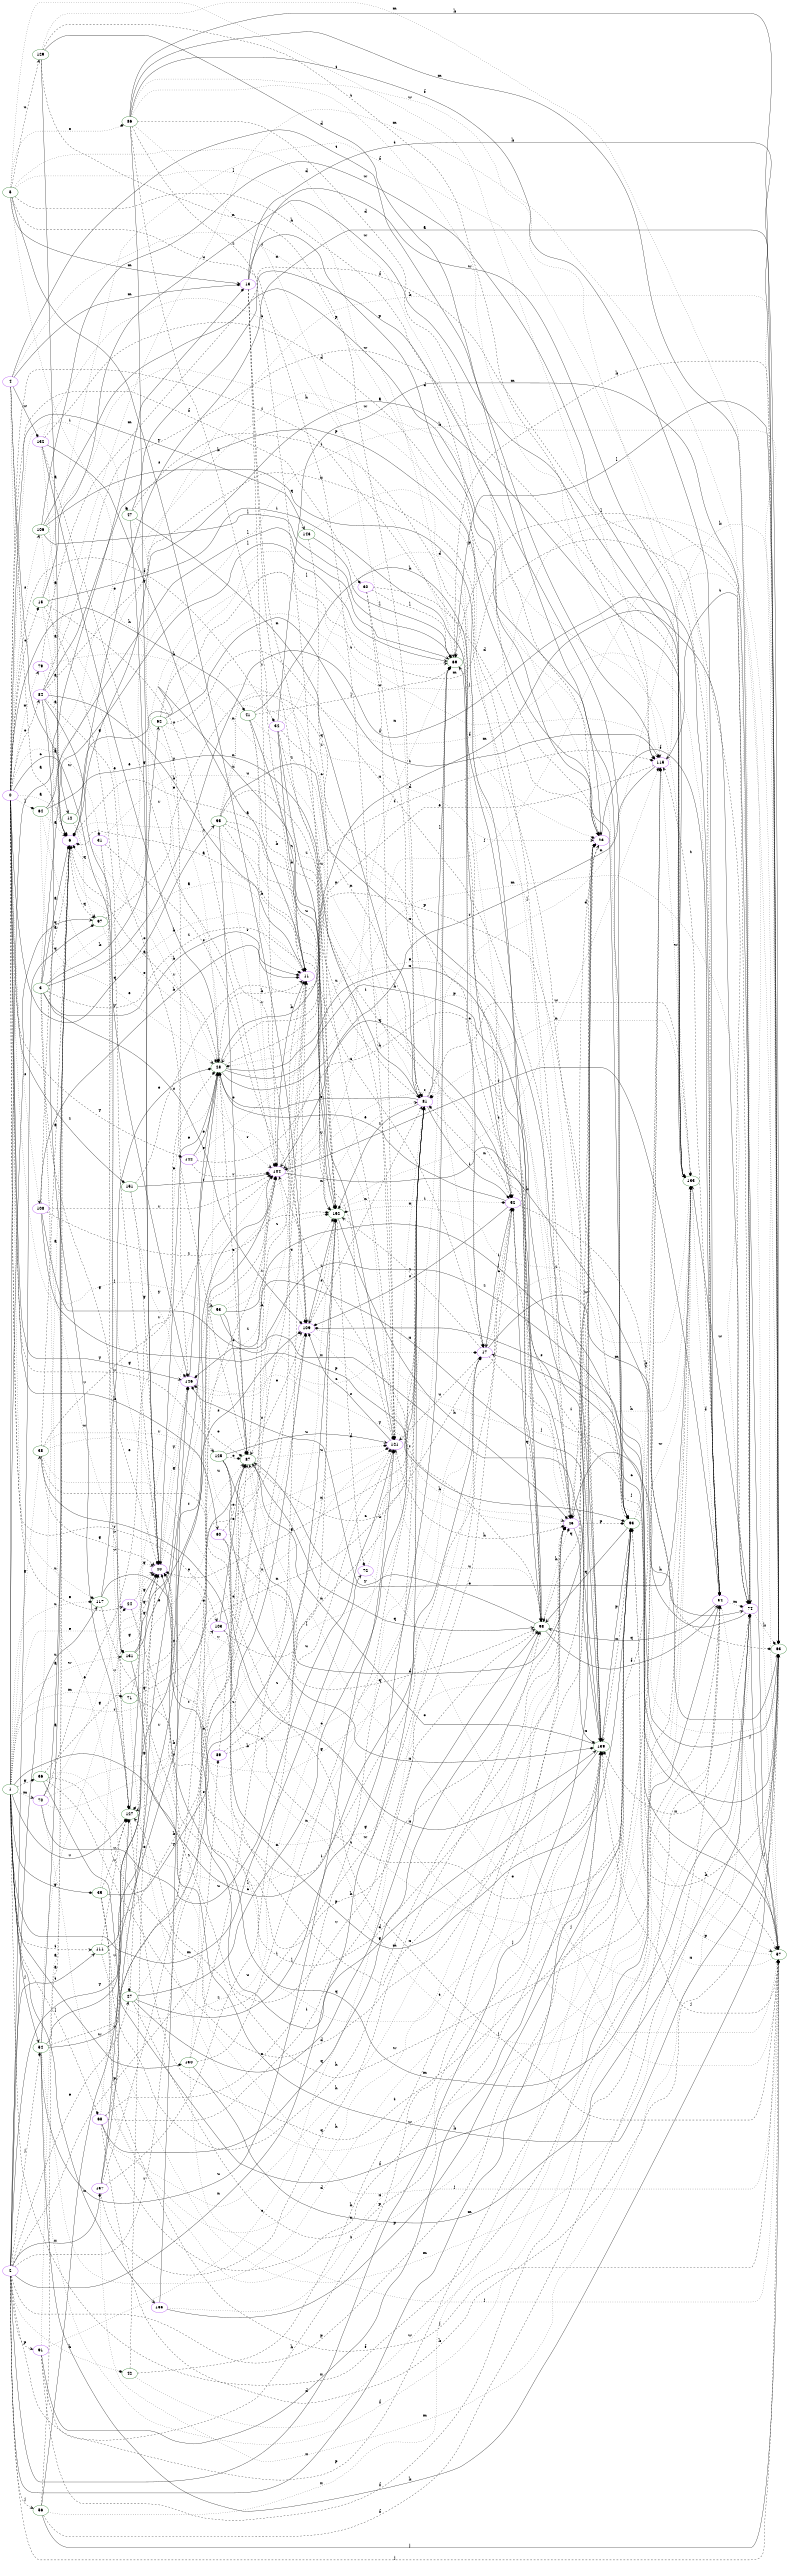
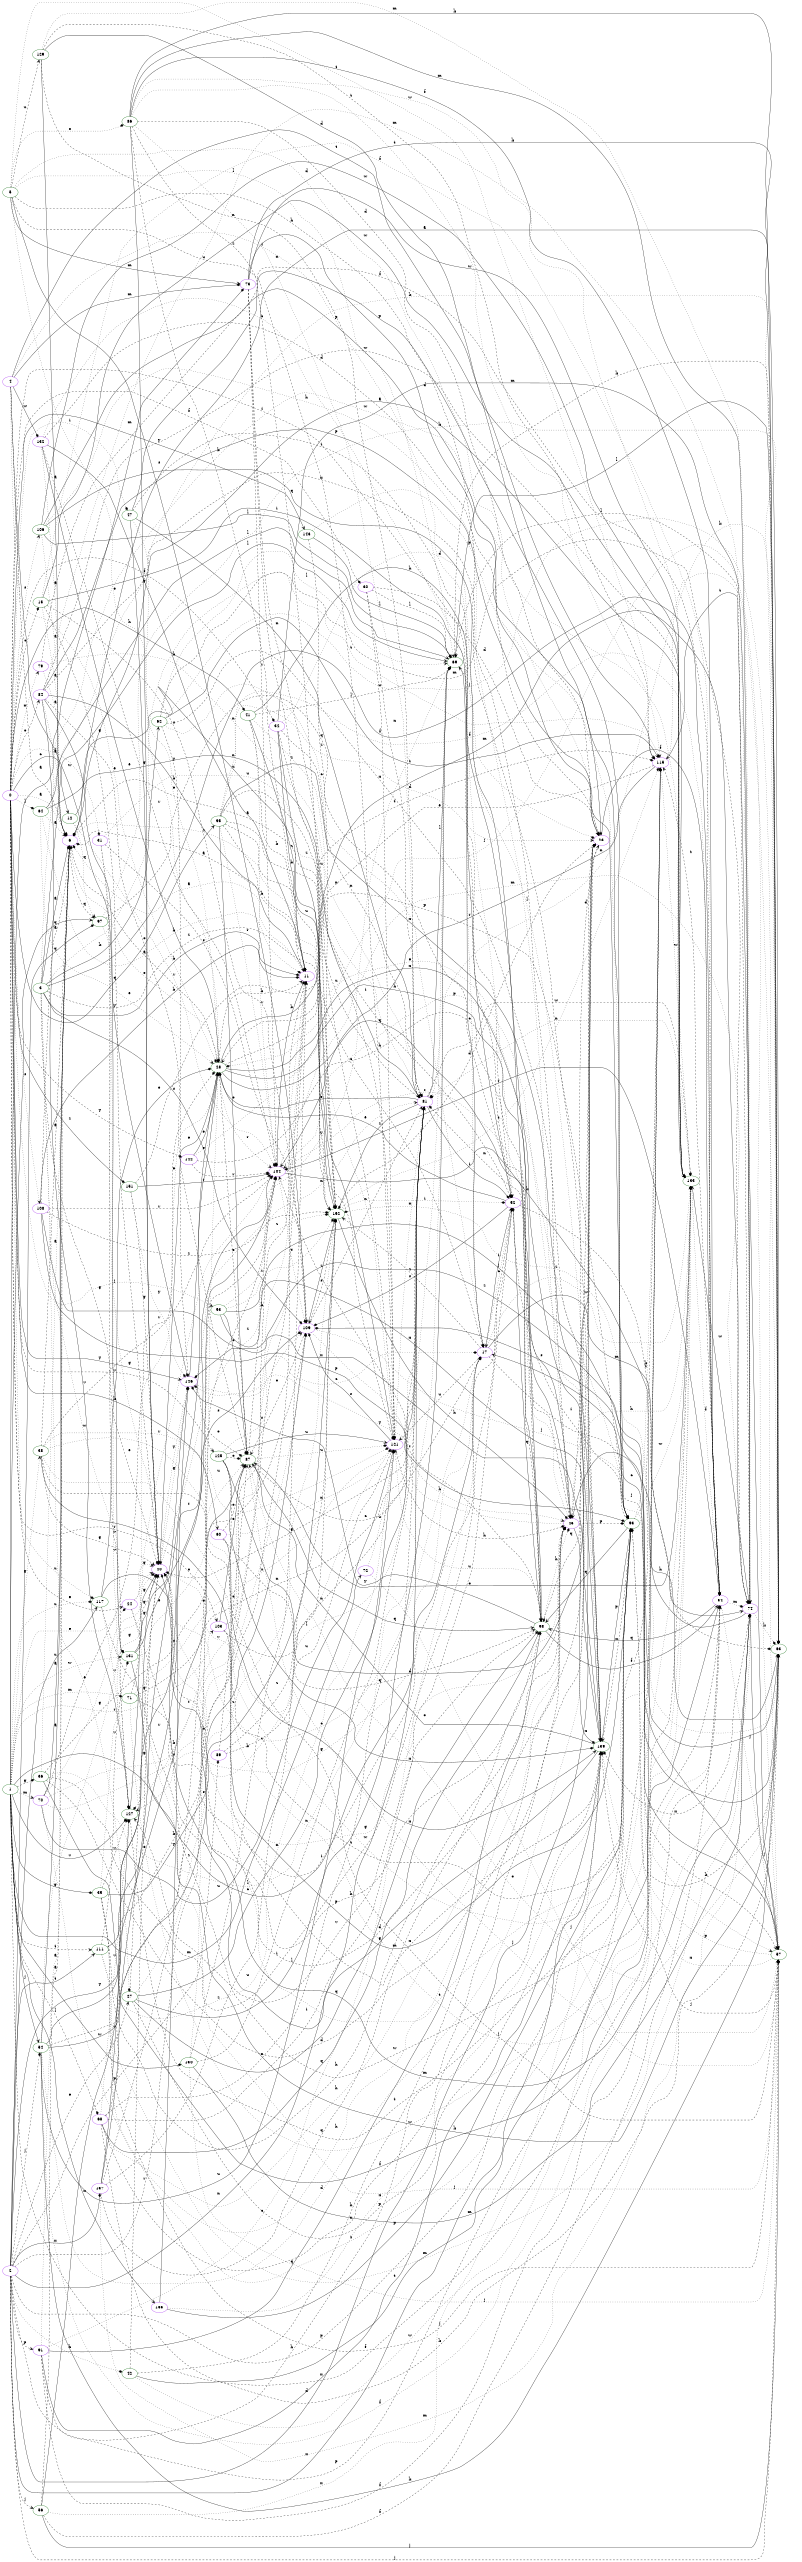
node "13": label "13" -> "73"
edge "152" -> "72": now "152" -> "23"
edge "111" -> "127": now "111" -> "131"
edge "42" -> "115": added, label "t"
edge "91" -> "98": added, label "q"
